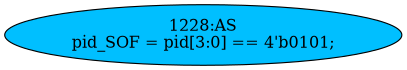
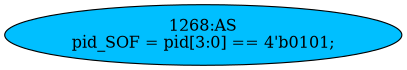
node "1228:AS pid_SOF = pid[3:0] == 4'b0101;": label "1228:AS pid_SOF = pid[3:0] == 4'b0101;" -> "1268:AS pid_SOF = pid[3:0] == 4'b0101;"
